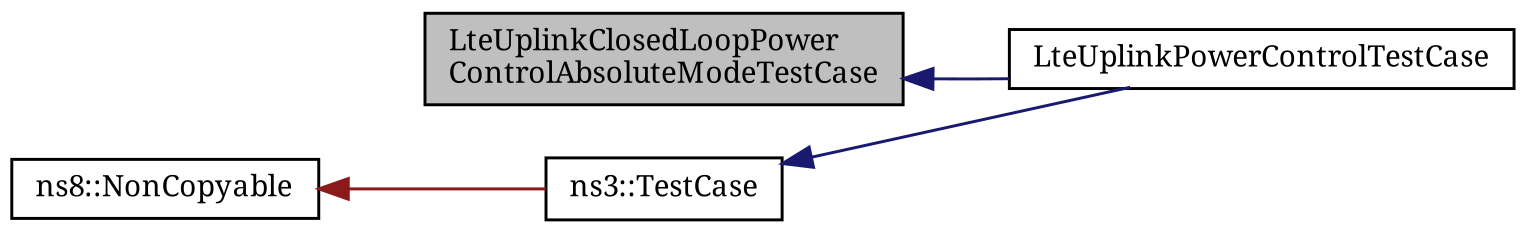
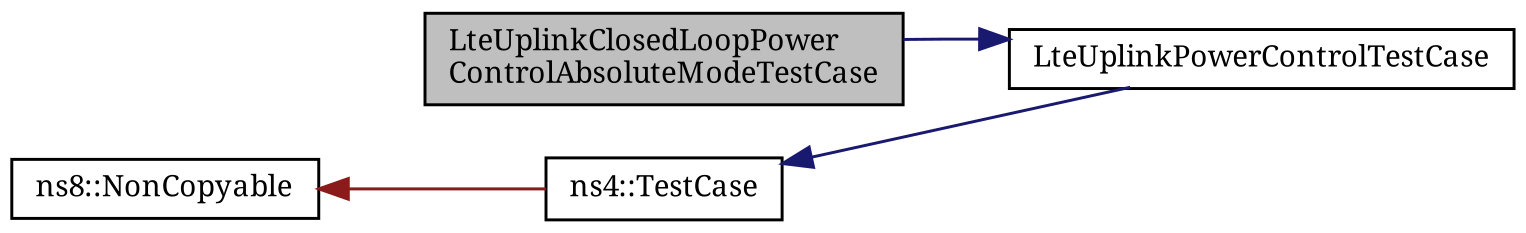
edge "LteUplinkPowerControlTestCase" -> "LteUplinkClosedLoopPower ControlAbsoluteModeTestCase": reversed
node "ns3::TestCase": label "ns3::TestCase" -> "ns4::TestCase"
